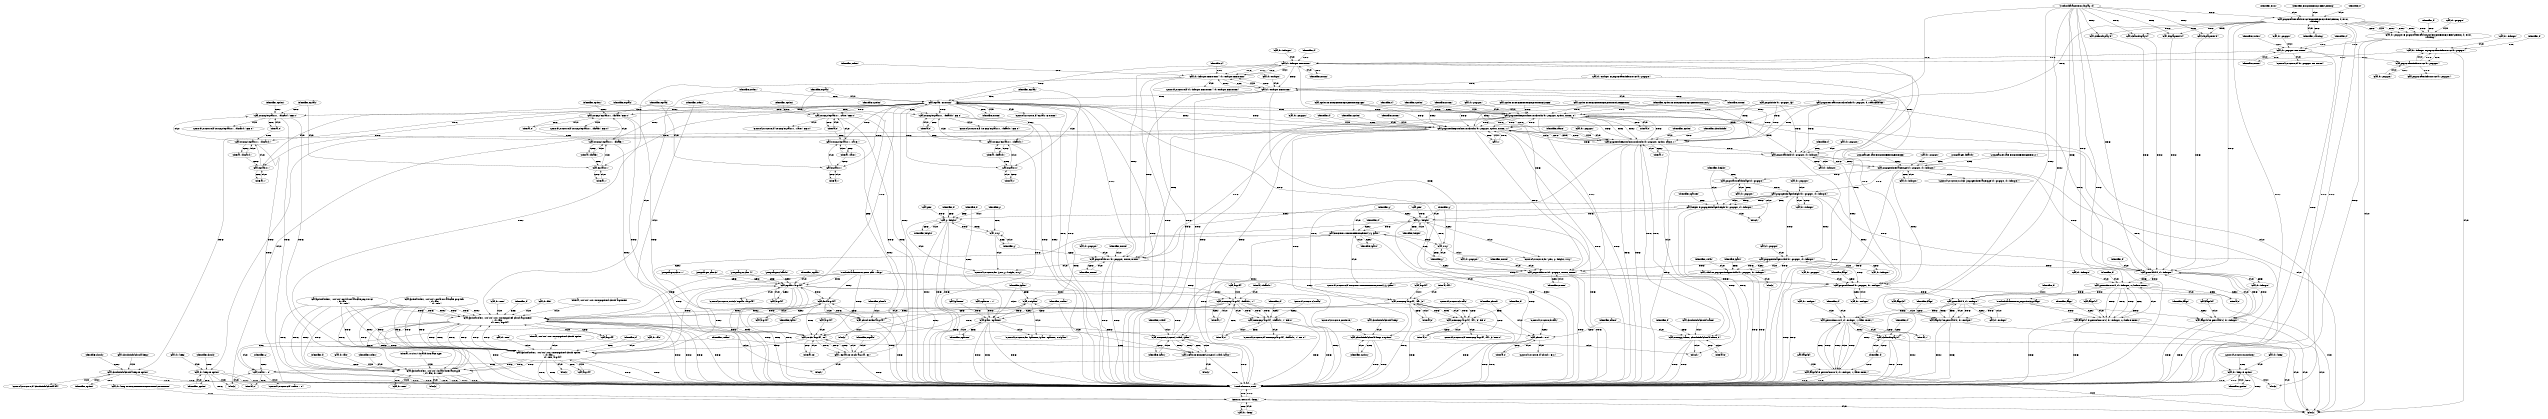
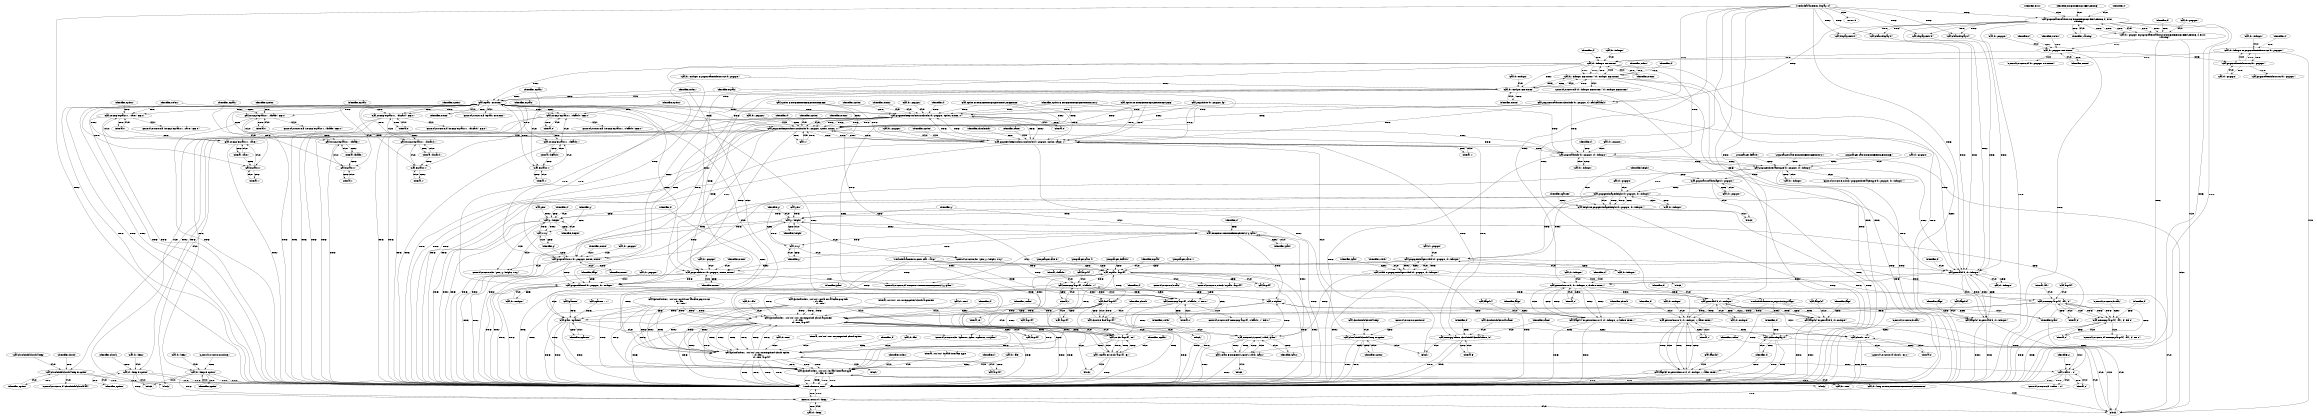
node "1000119": added
node "(JumpTarget,case PNG_INTERLACE_ROW7:)": label "(JumpTarget,case PNG_INTERLACE_ROW7:)" -> "(JumpTarget,case PNG_INTERLACE_ADAM7:)"
edge "(Call,d->info_ptr == NULL)" -> "(MethodReturn,RET)": label "DDG: " -> "CFG: "
edge "(Call,strchr(argv[i], '='))" -> "(Literal,'=')": now "(Literal,7)" -> "(Literal,'=')"
edge "(Call,get_unknown(d, d->end_ptr, 1/*after IDAT*/))" -> "(MethodReturn,RET)": removed, label "DDG:"
